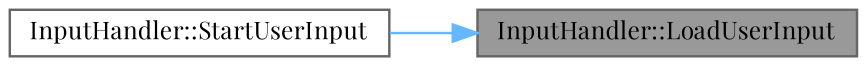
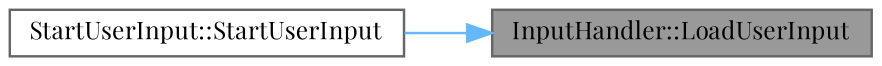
node "InputHandler::StartUserInput": label "InputHandler::StartUserInput" -> "StartUserInput::StartUserInput"
